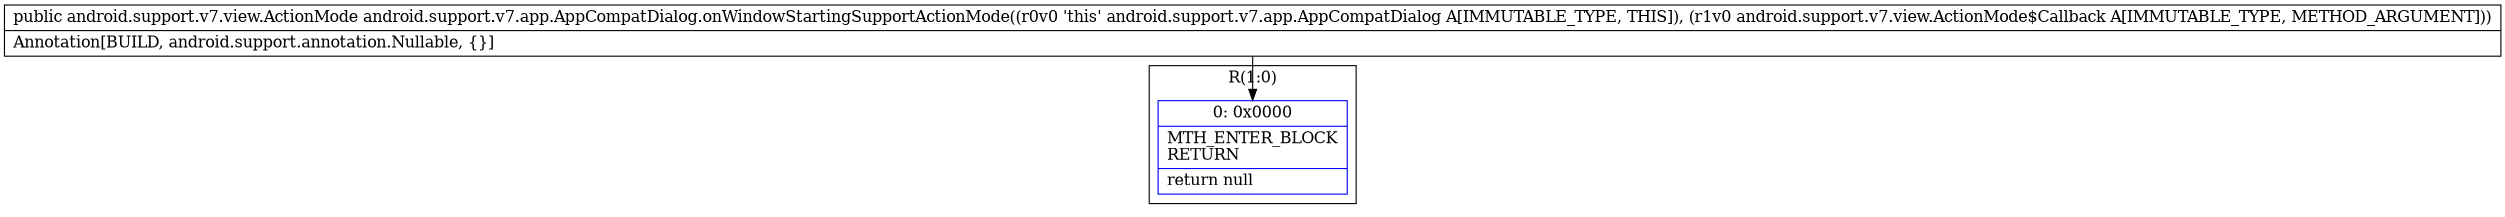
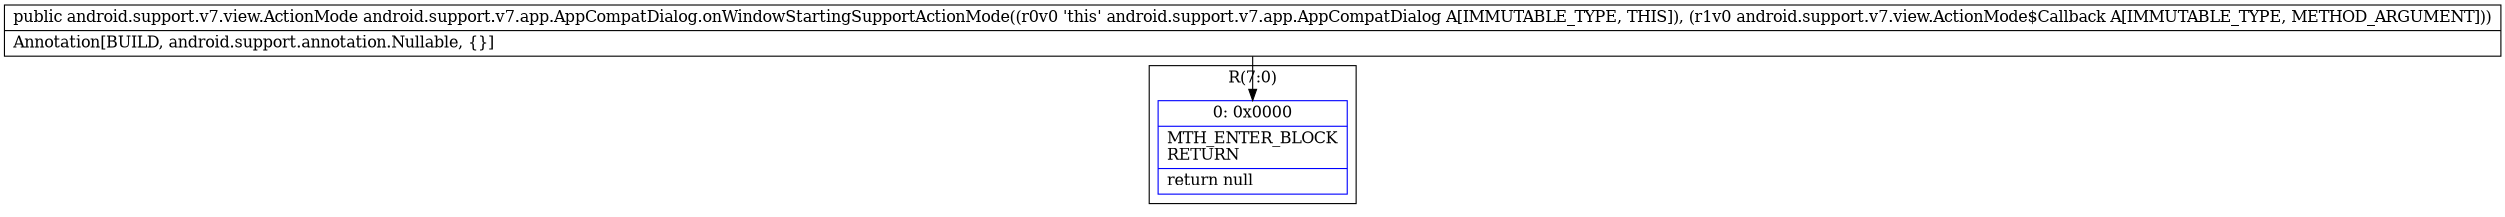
cluster "R(1:0)": label "R(1:0)" -> "R(7:0)"
